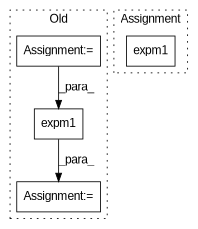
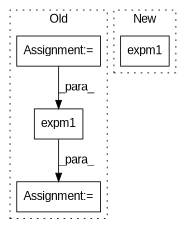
cluster "Assignment": label "Assignment" -> "New"
